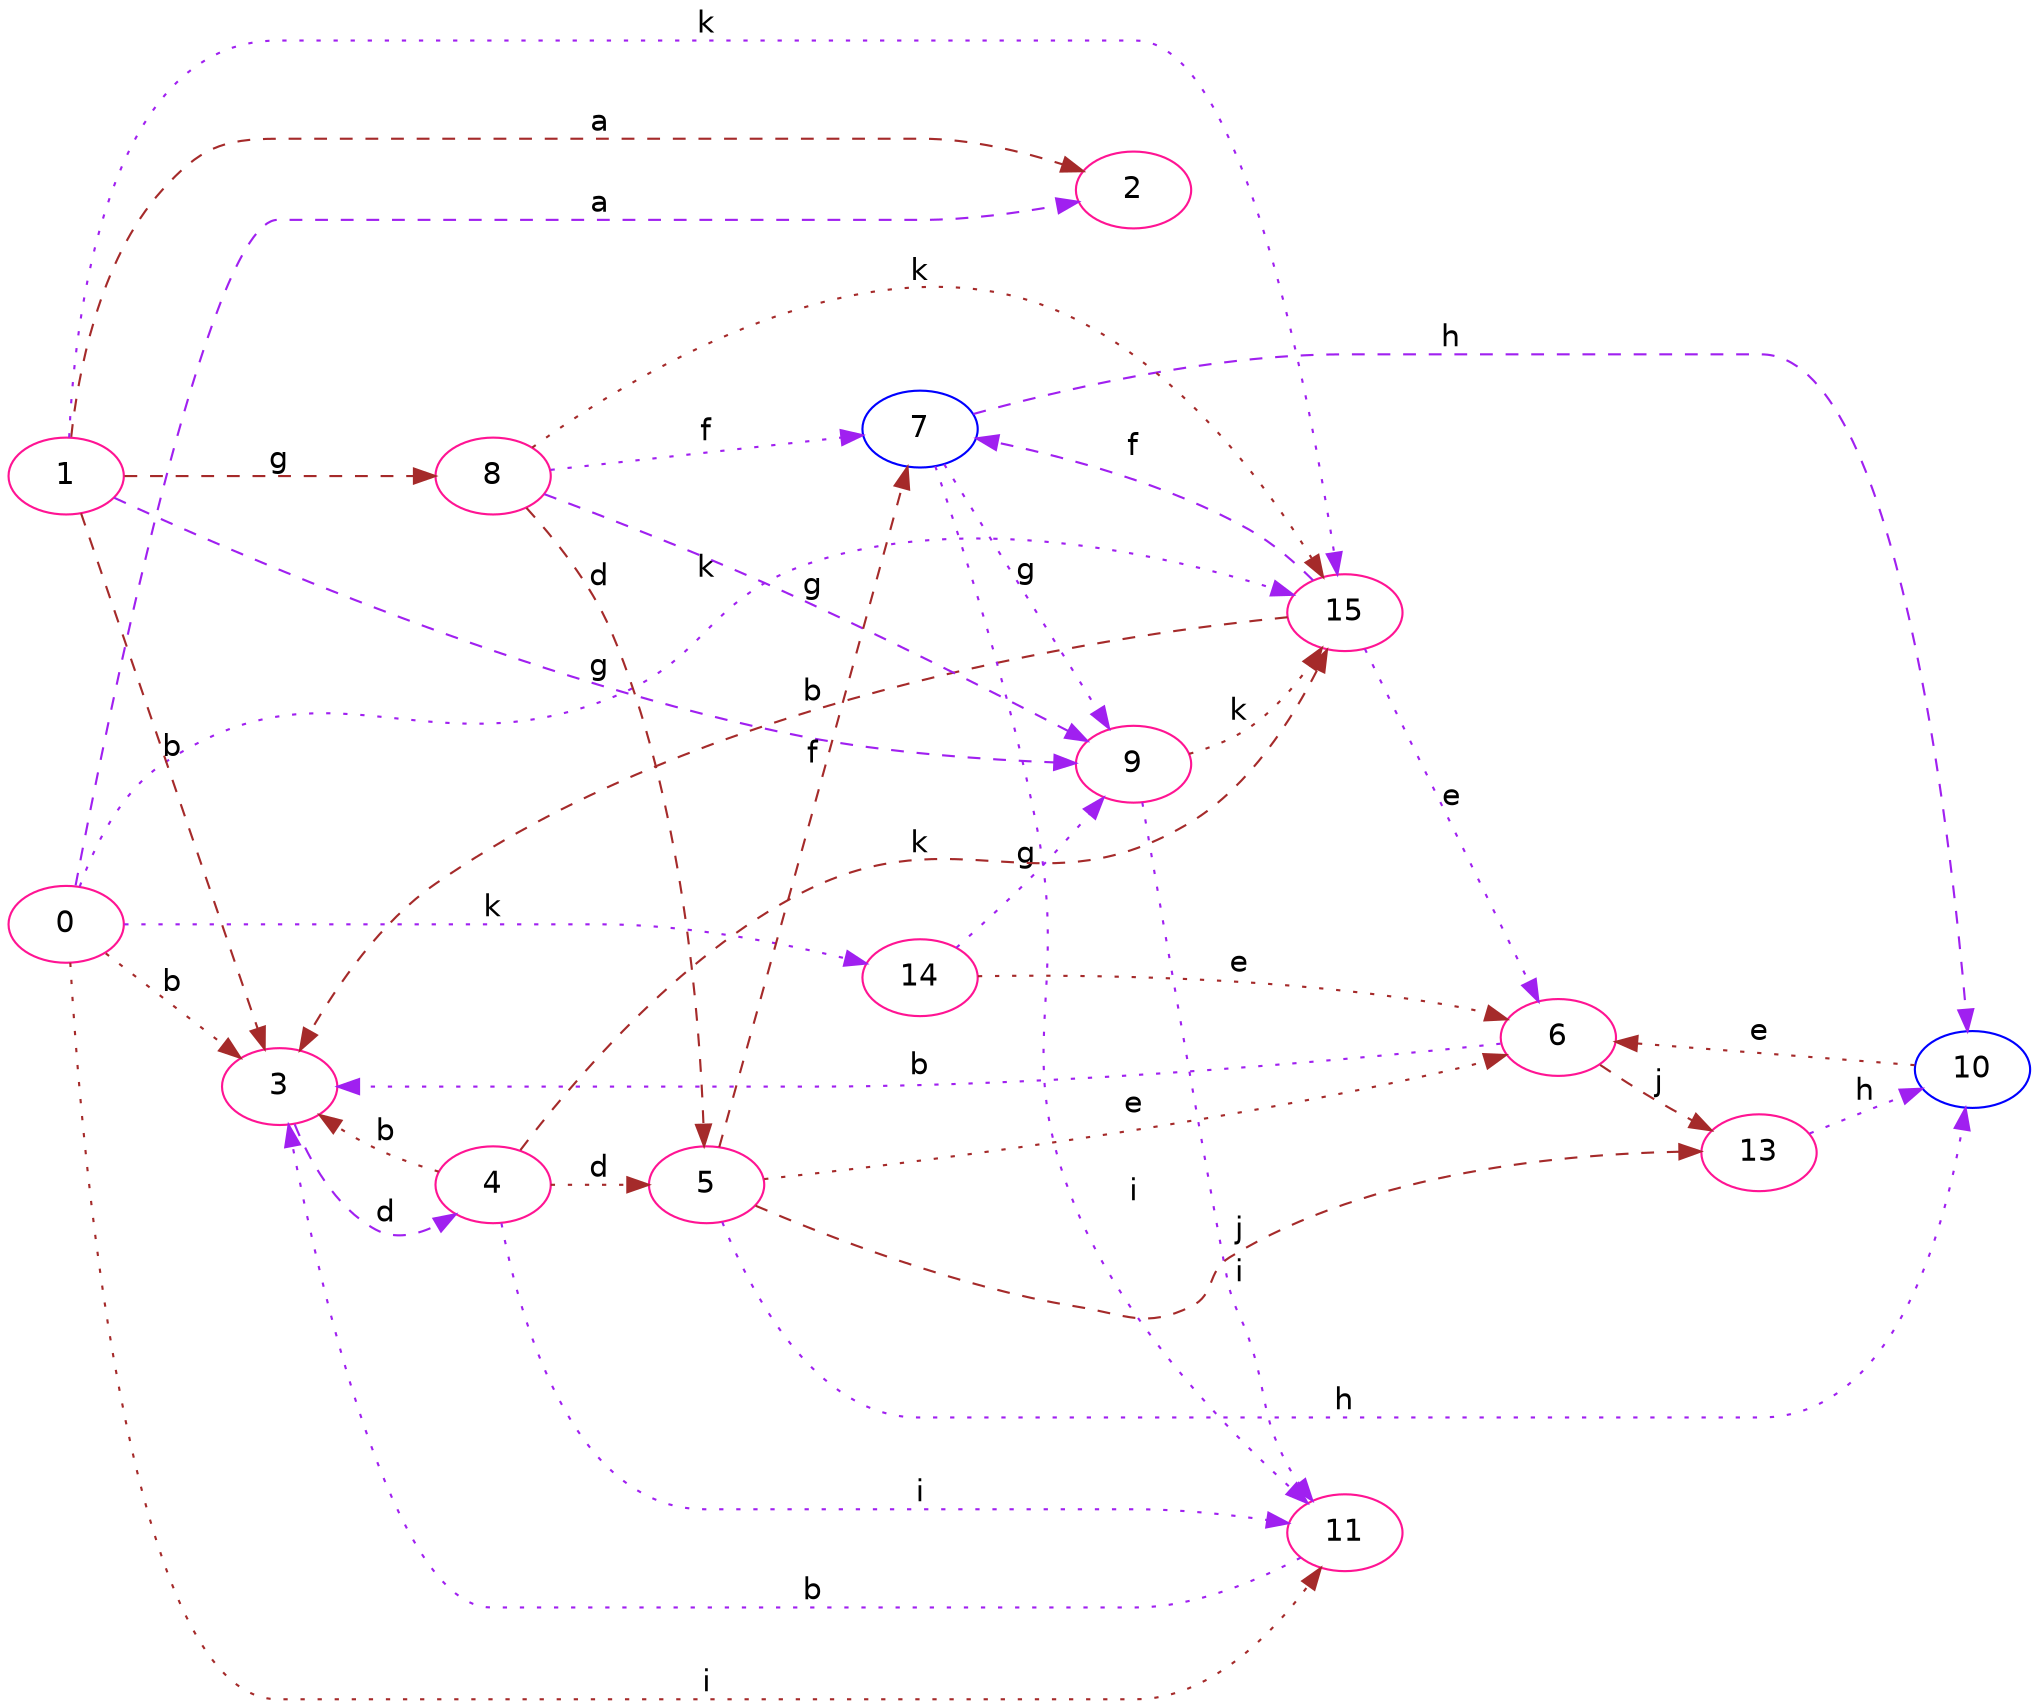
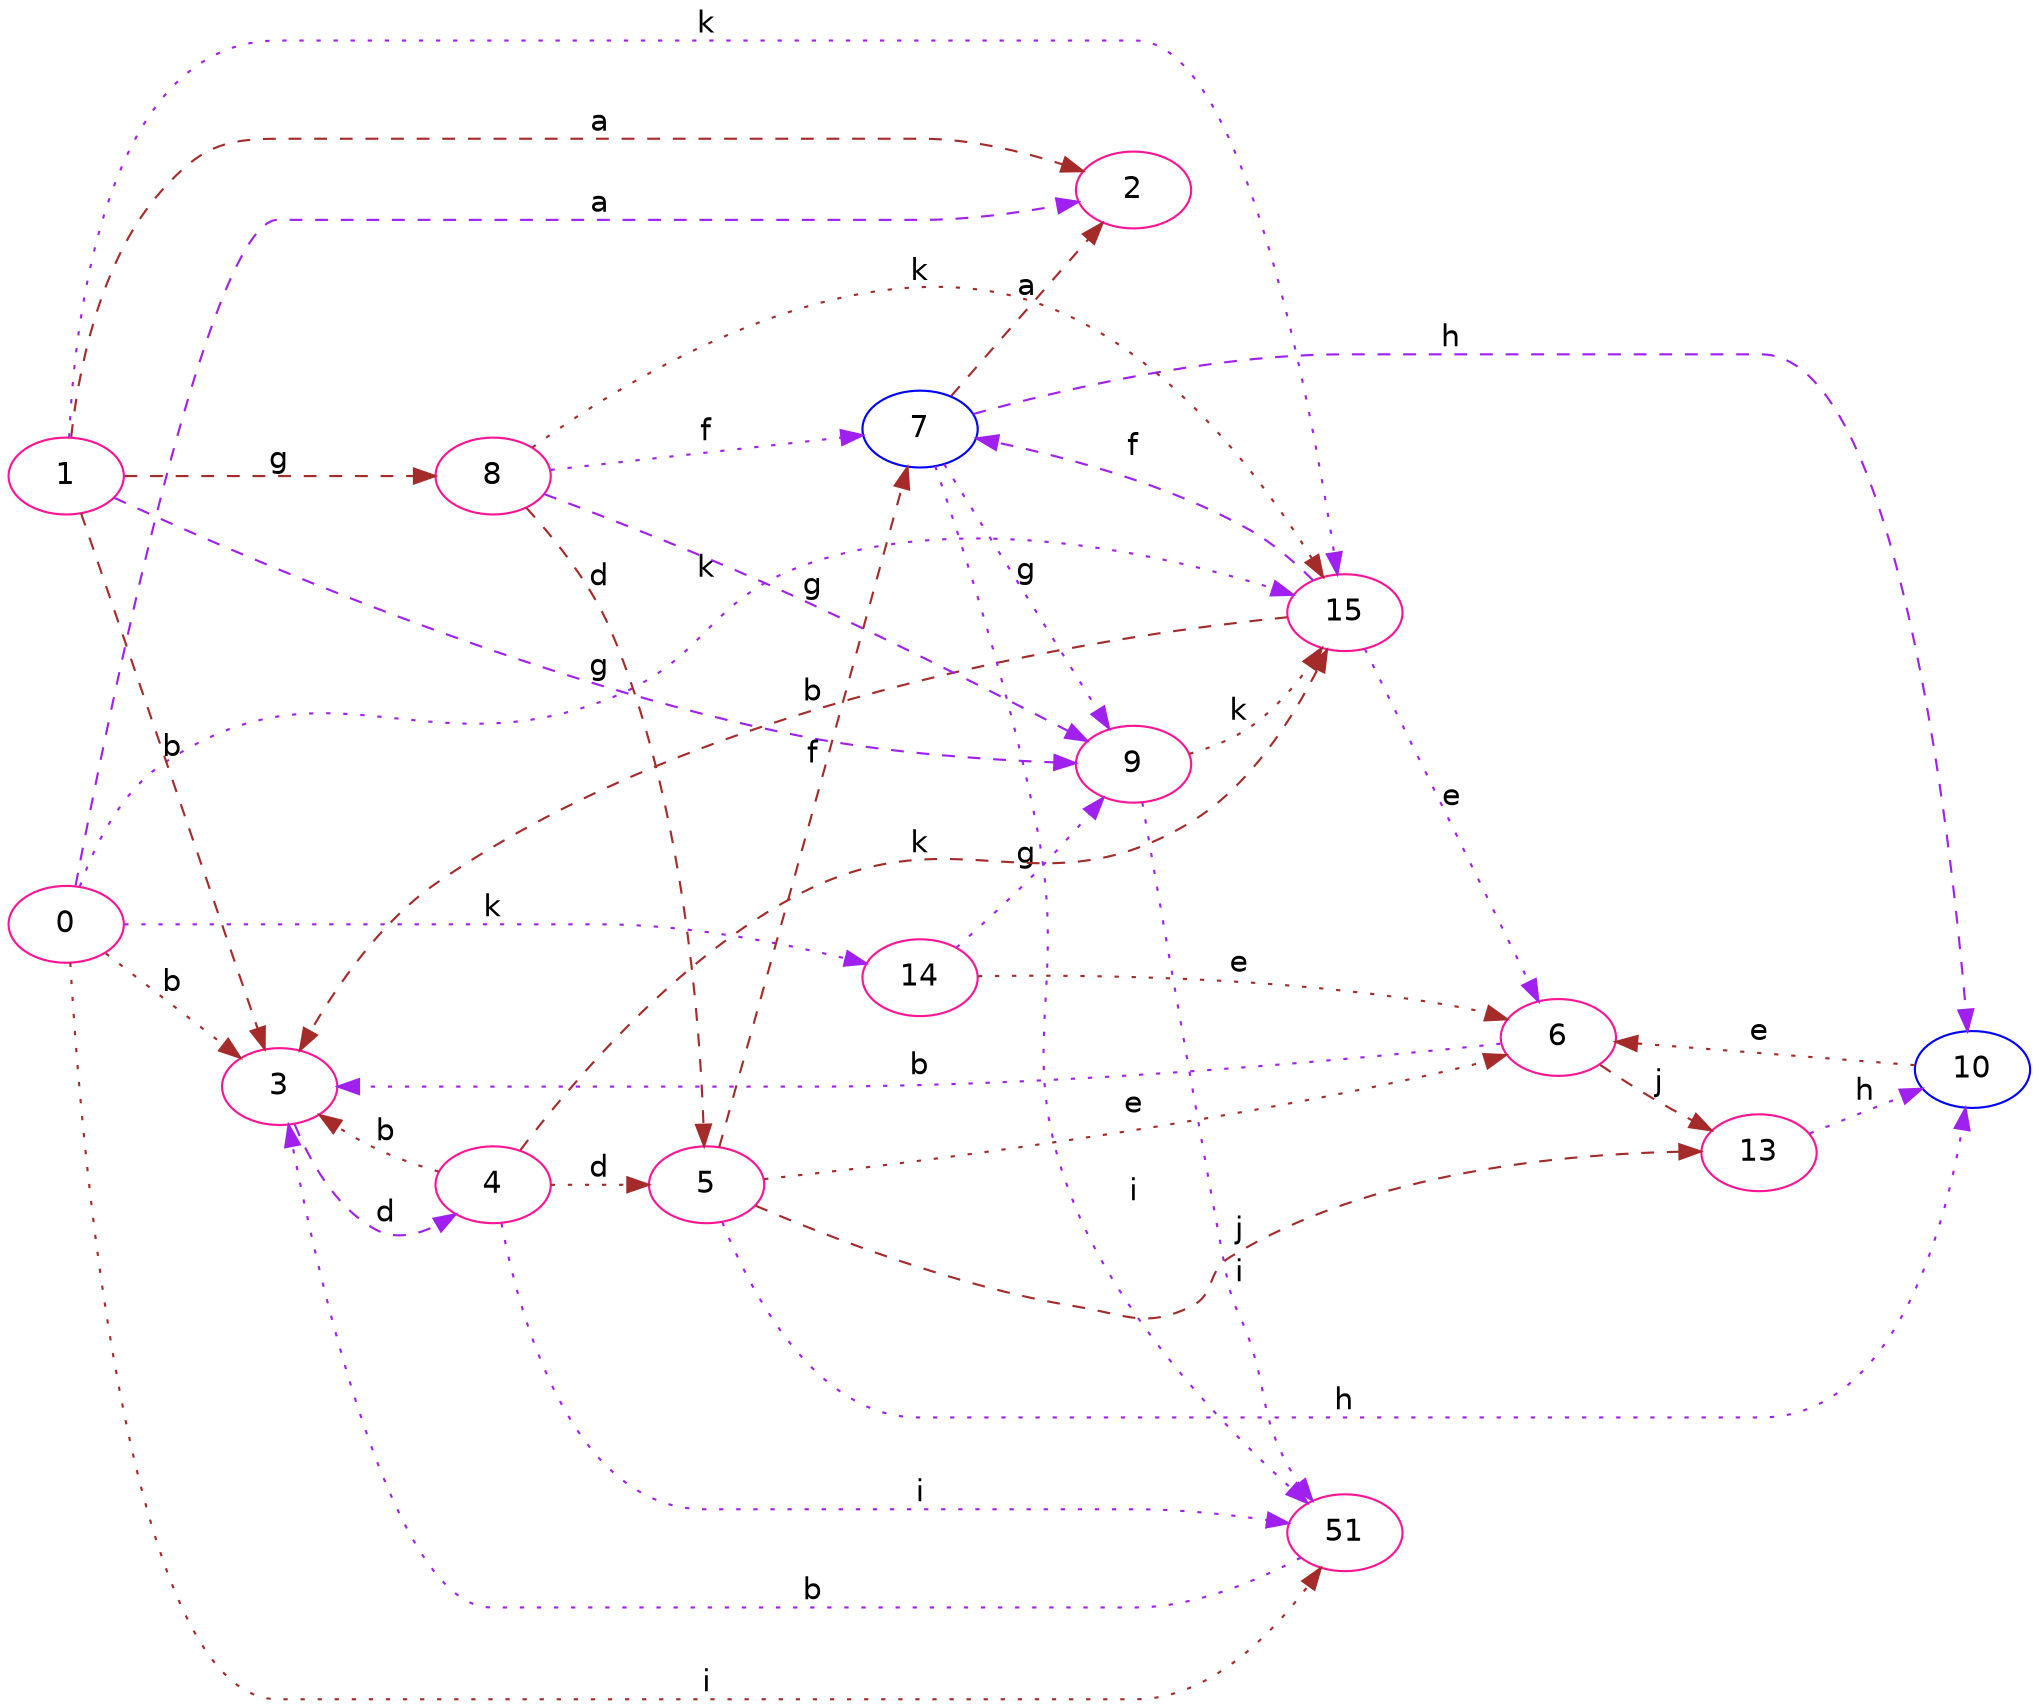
edge "7" -> "2": added, label "a"
node "11": label "11" -> "51"
